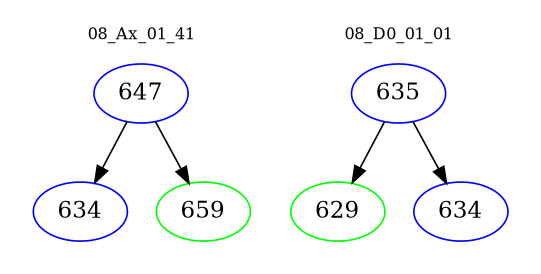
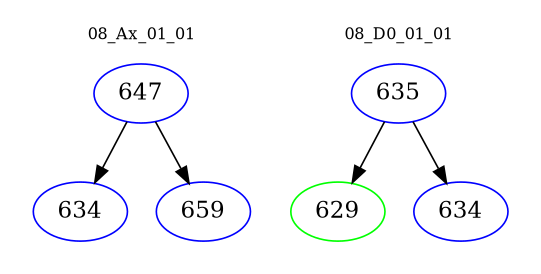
cluster "08_Ax_01_41": label "08_Ax_01_41" -> "08_Ax_01_01"
node "659": color green -> blue
